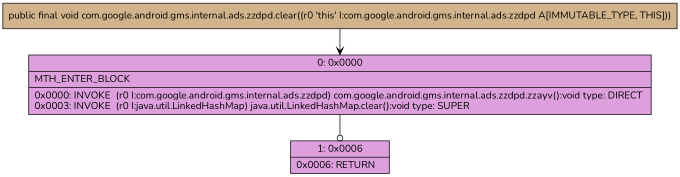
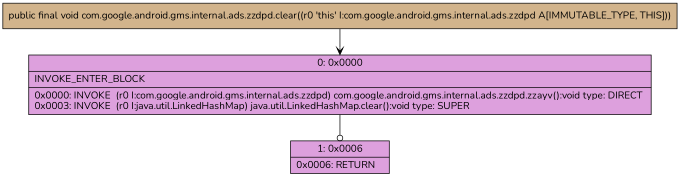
node "0: 0x0000": text "MTH_ENTER_BLOCK" -> "INVOKE_ENTER_BLOCK"
